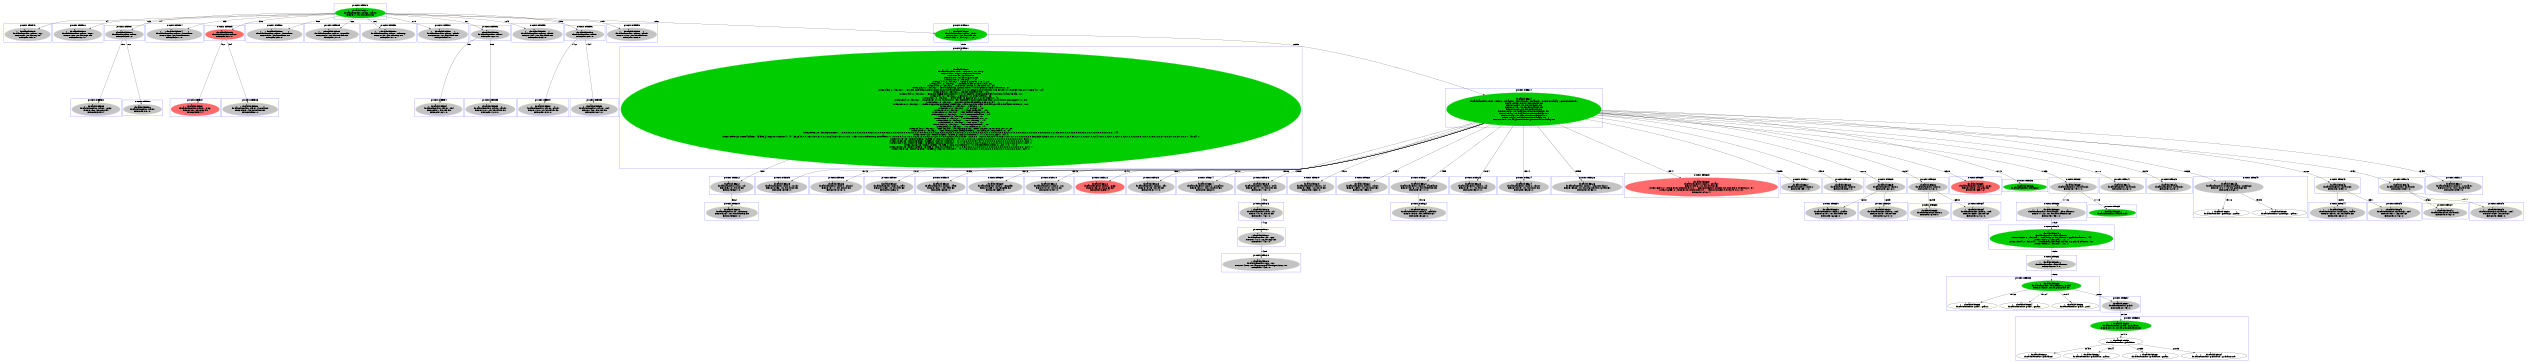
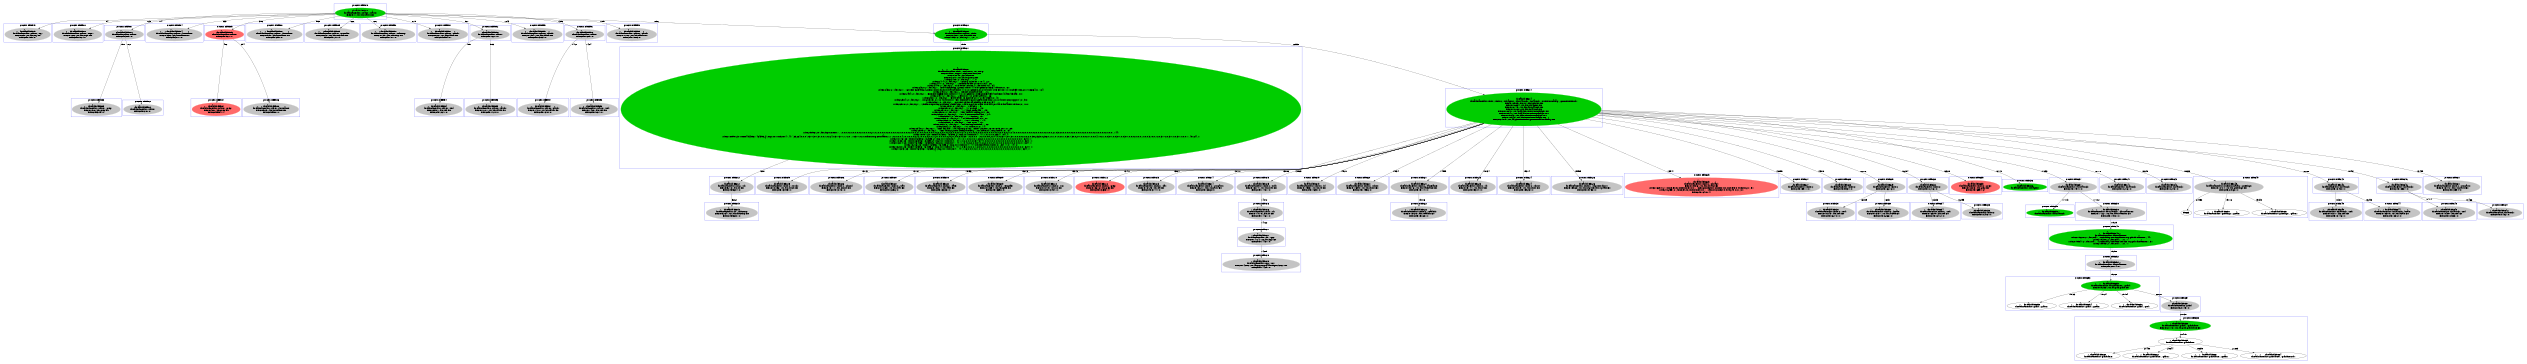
node "55665": added
